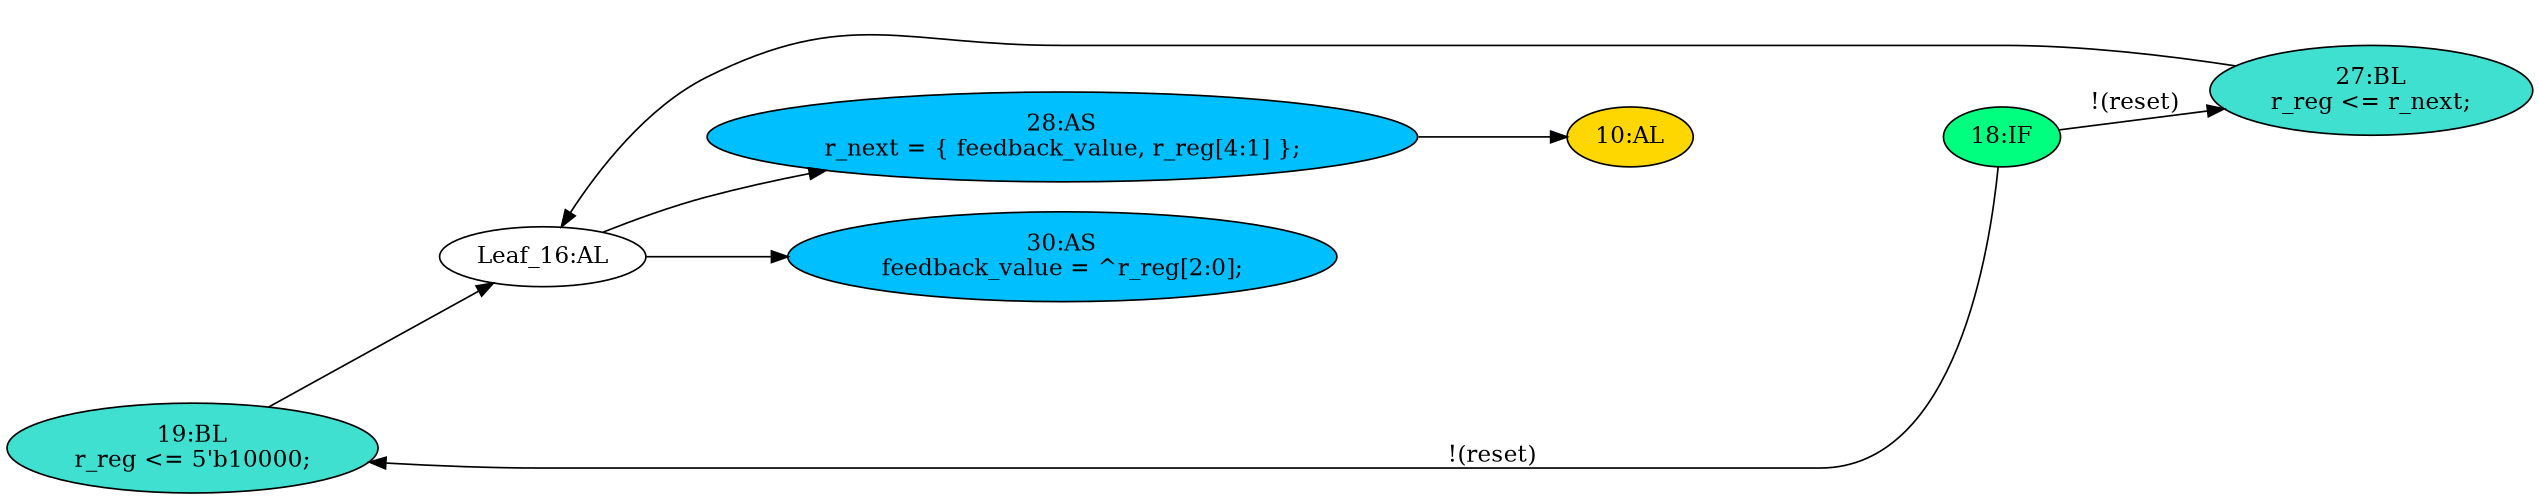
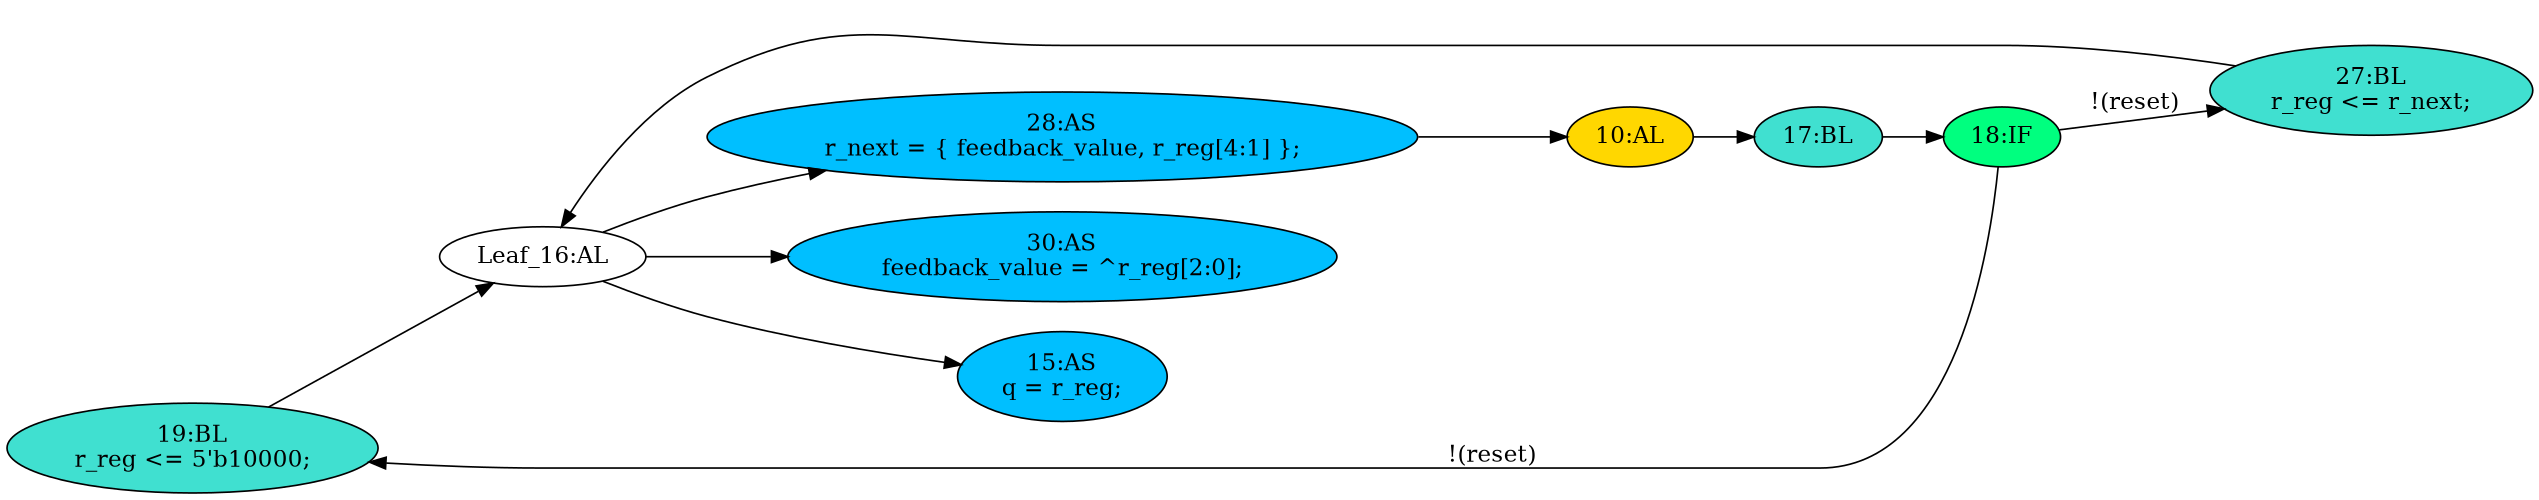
node "17:BL": added
node "15:AS q = r_reg;": added
